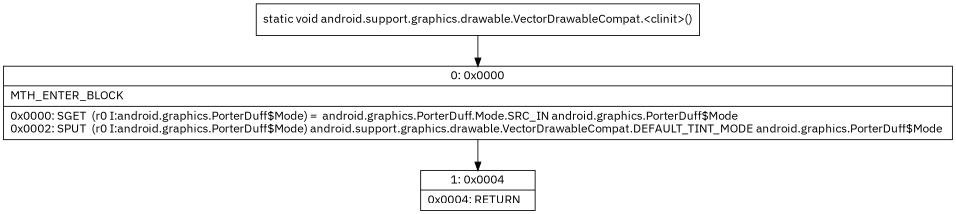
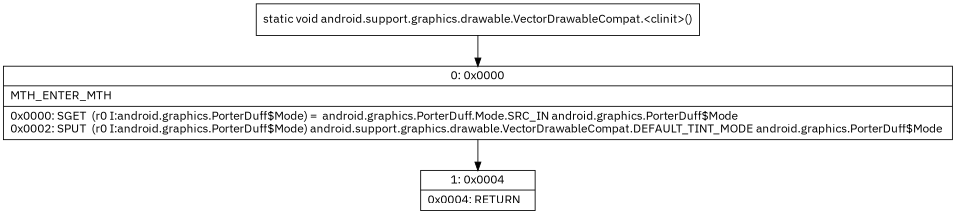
node "0: 0x0000": text "MTH_ENTER_BLOCK" -> "MTH_ENTER_MTH"
